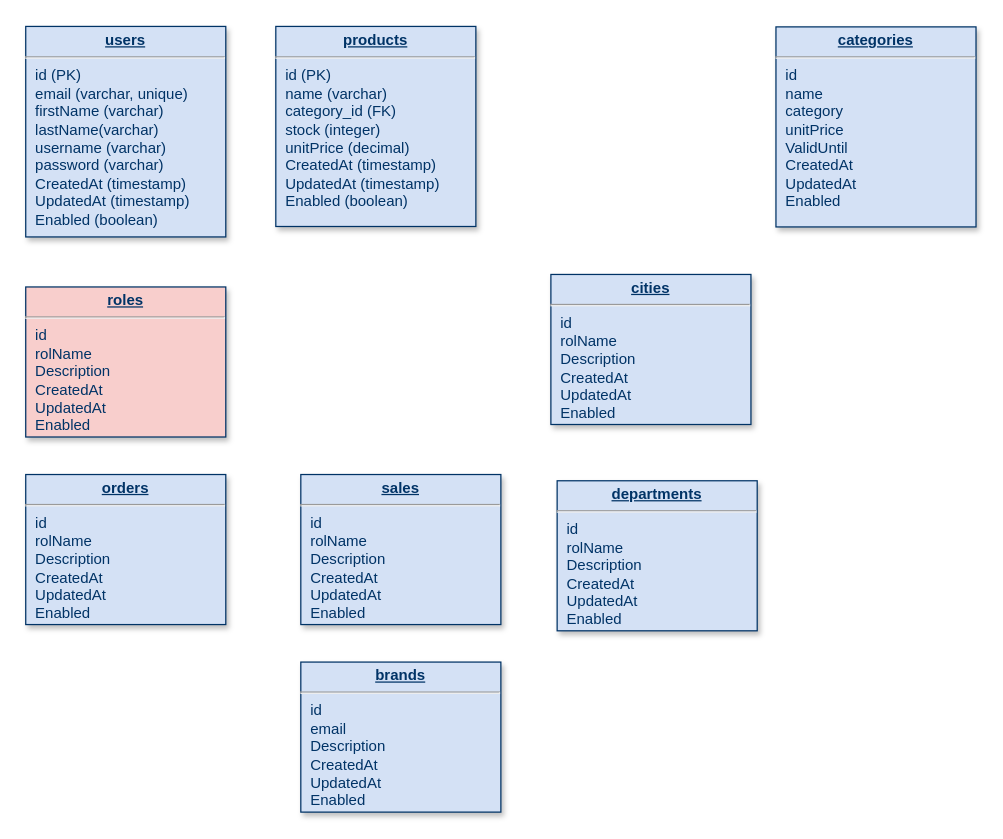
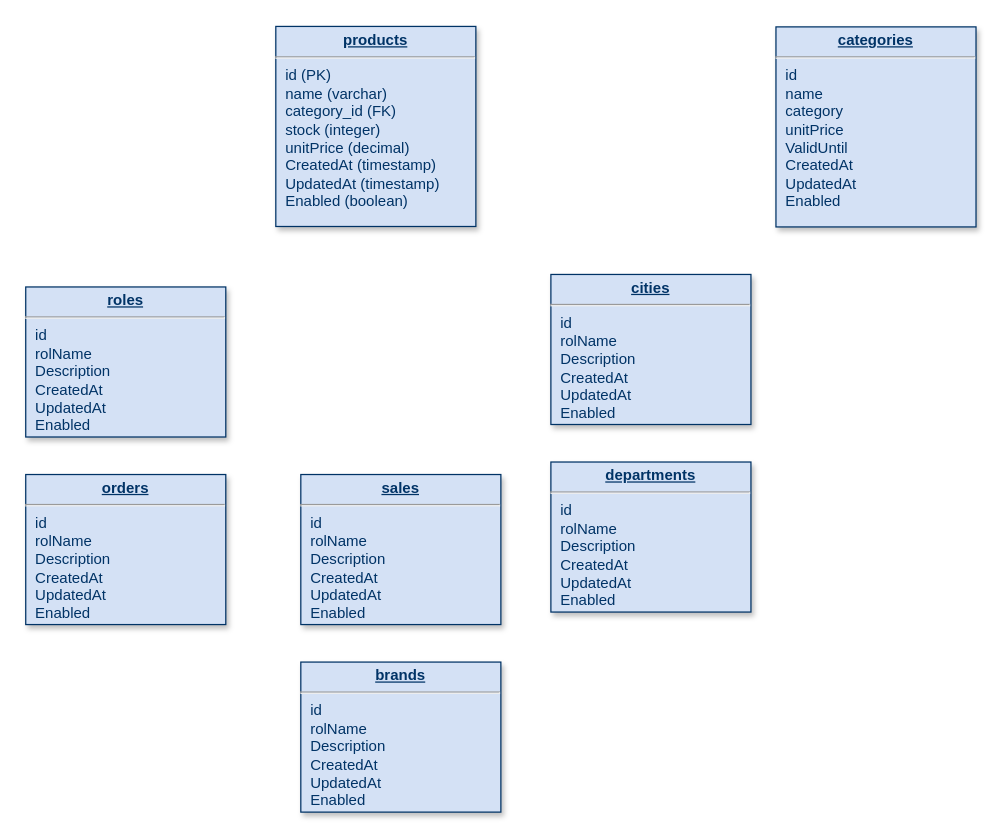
node "users id (PK) email (varchar, unique) firstName (varchar) lastName(varchar) username (varchar) password (varchar) CreatedAt (timestamp) UpdatedAt (timestamp) Enabled (boolean)": removed
node "roles id rolName Description CreatedAt UpdatedAt Enabled": fillcolor #f8cecc -> #d4e1f5
node "departments id rolName Description CreatedAt UpdatedAt Enabled": moved (657, 556) -> (651, 537)
node "brands id email Description CreatedAt UpdatedAt Enabled": label "brands id email Description CreatedAt UpdatedAt Enabled" -> "brands id rolName Description CreatedAt UpdatedAt Enabled"
